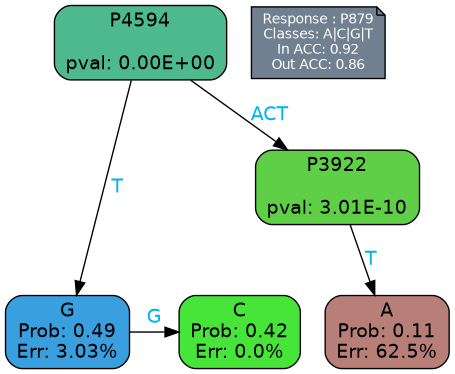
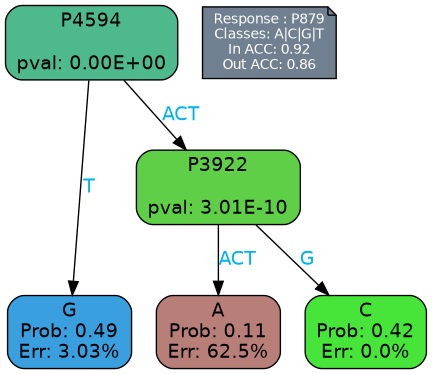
edge "P3922 pval: 3.01E-10" -> "A Prob: 0.11 Err: 62.5%": label "T" -> "ACT"
edge "G Prob: 0.49 Err: 3.03%" -> "C Prob: 0.42 Err: 0.0%": now "P3922 pval: 3.01E-10" -> "C Prob: 0.42 Err: 0.0%"
